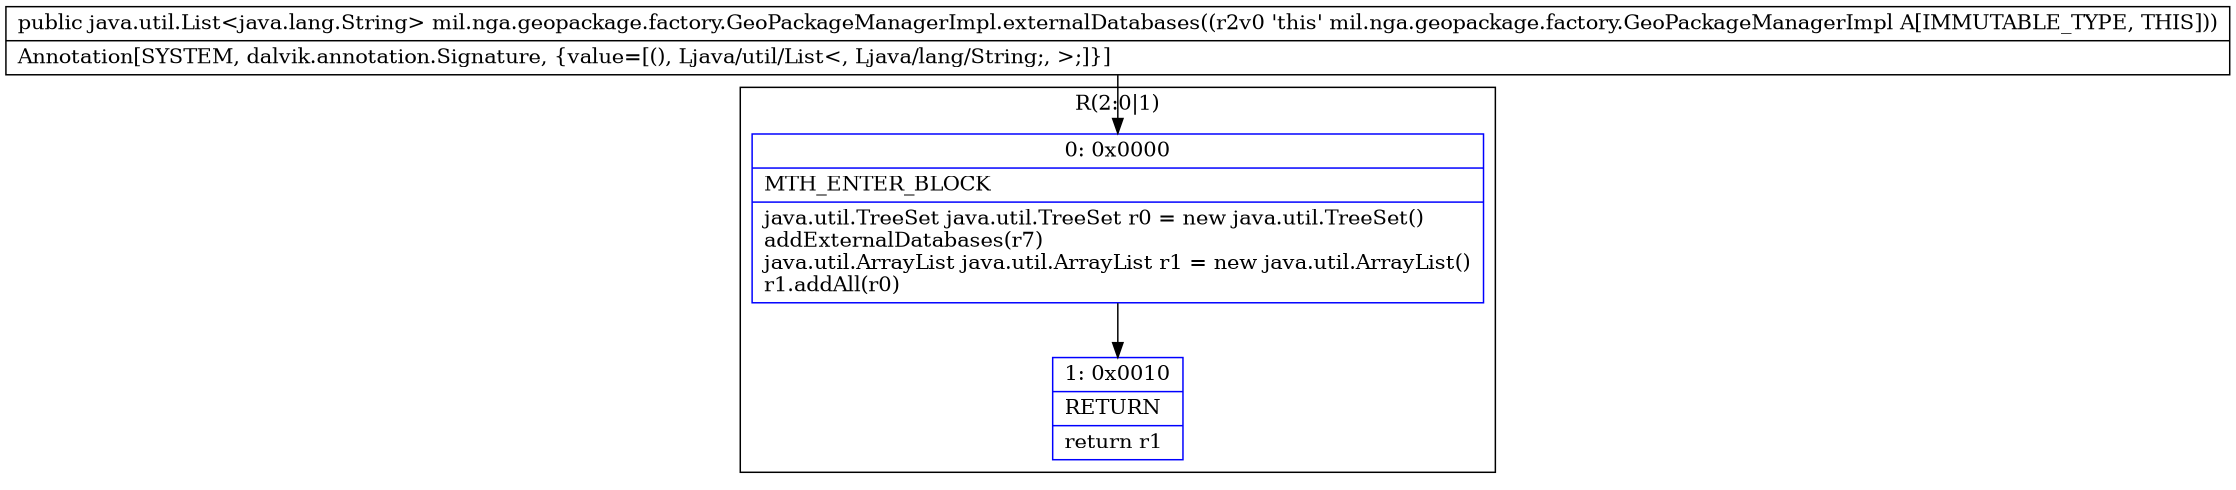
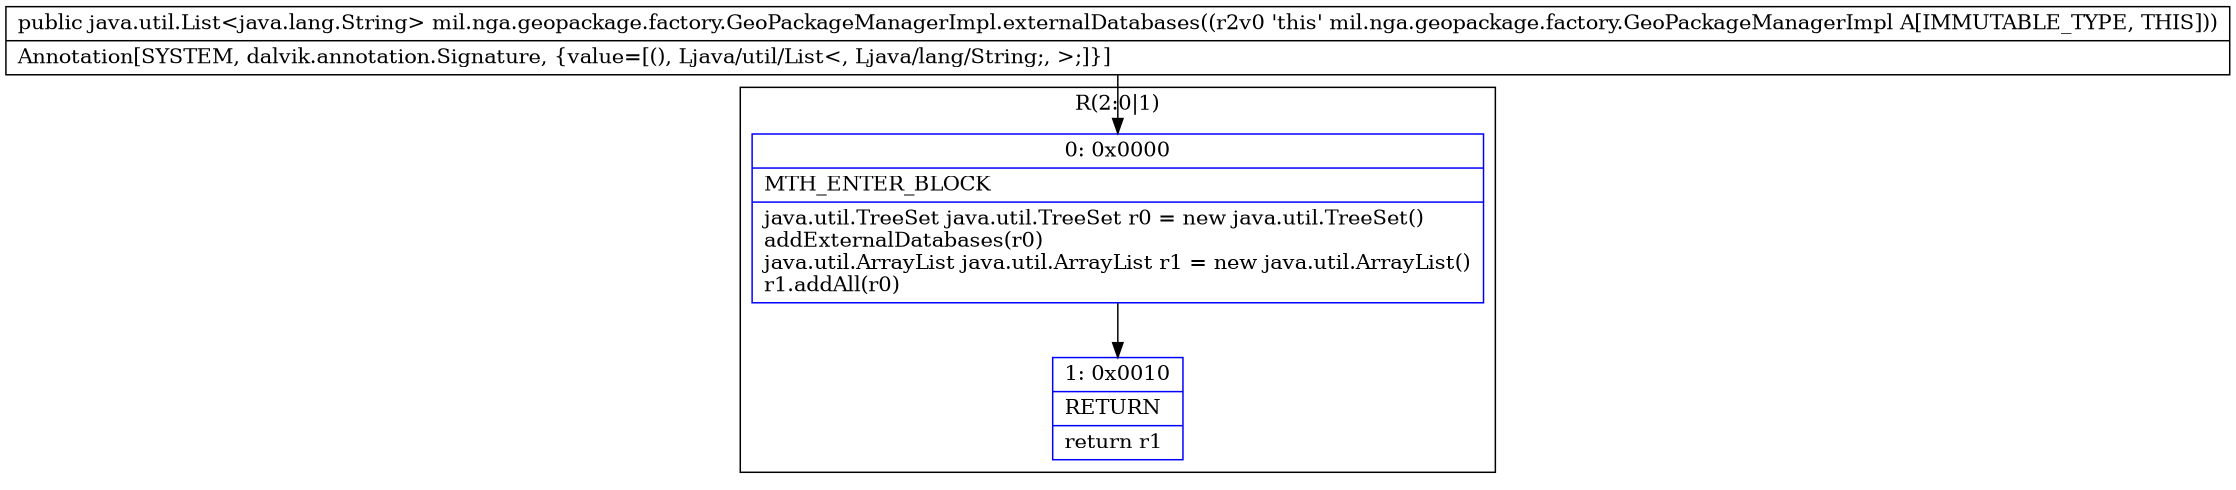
node "0: 0x0000": text "addExternalDatabases(r7)" -> "addExternalDatabases(r0)"
